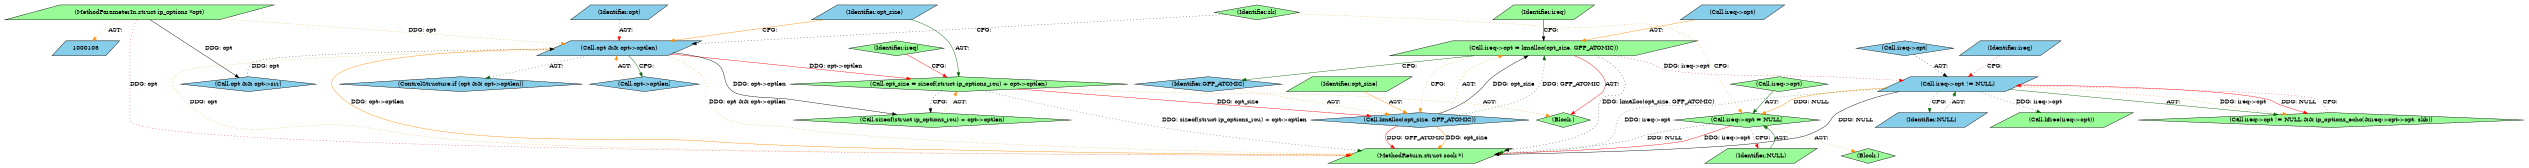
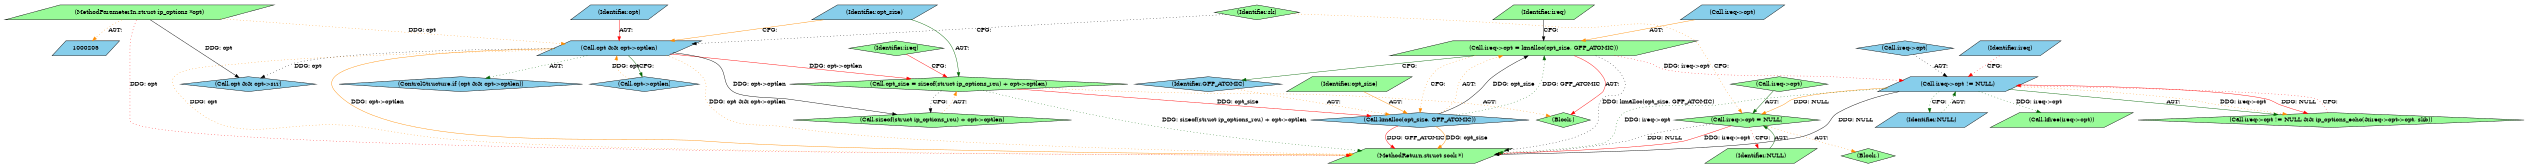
edge "(Identifier,opt)" -> "(Call,opt && opt->optlen)": style dotted -> solid
node "1000105": label "1000105" -> "1000205"
edge "(Call,opt && opt->srr)" -> "(Call,opt && opt->optlen)": reversed
edge "(Call,opt->optlen)" -> "(Call,opt && opt->optlen)": label "AST: " -> "DDG: opt"
